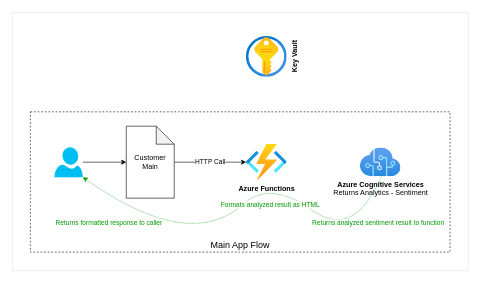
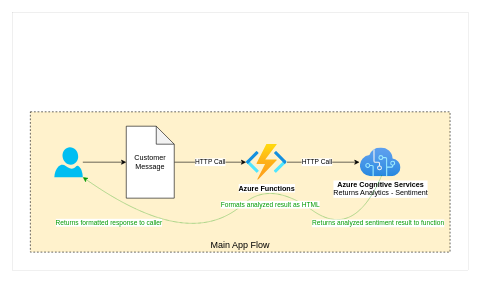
node "Key Vault": removed
node "Customer Main": label "Customer Main" -> "Customer Message"
edge "Azure Functions" -> "Azure Cognitive Services Returns Analytics - Sentiment": added, label "HTTP Call"
node "Main App Flow": fillcolor #ffffff -> #fff2cc
